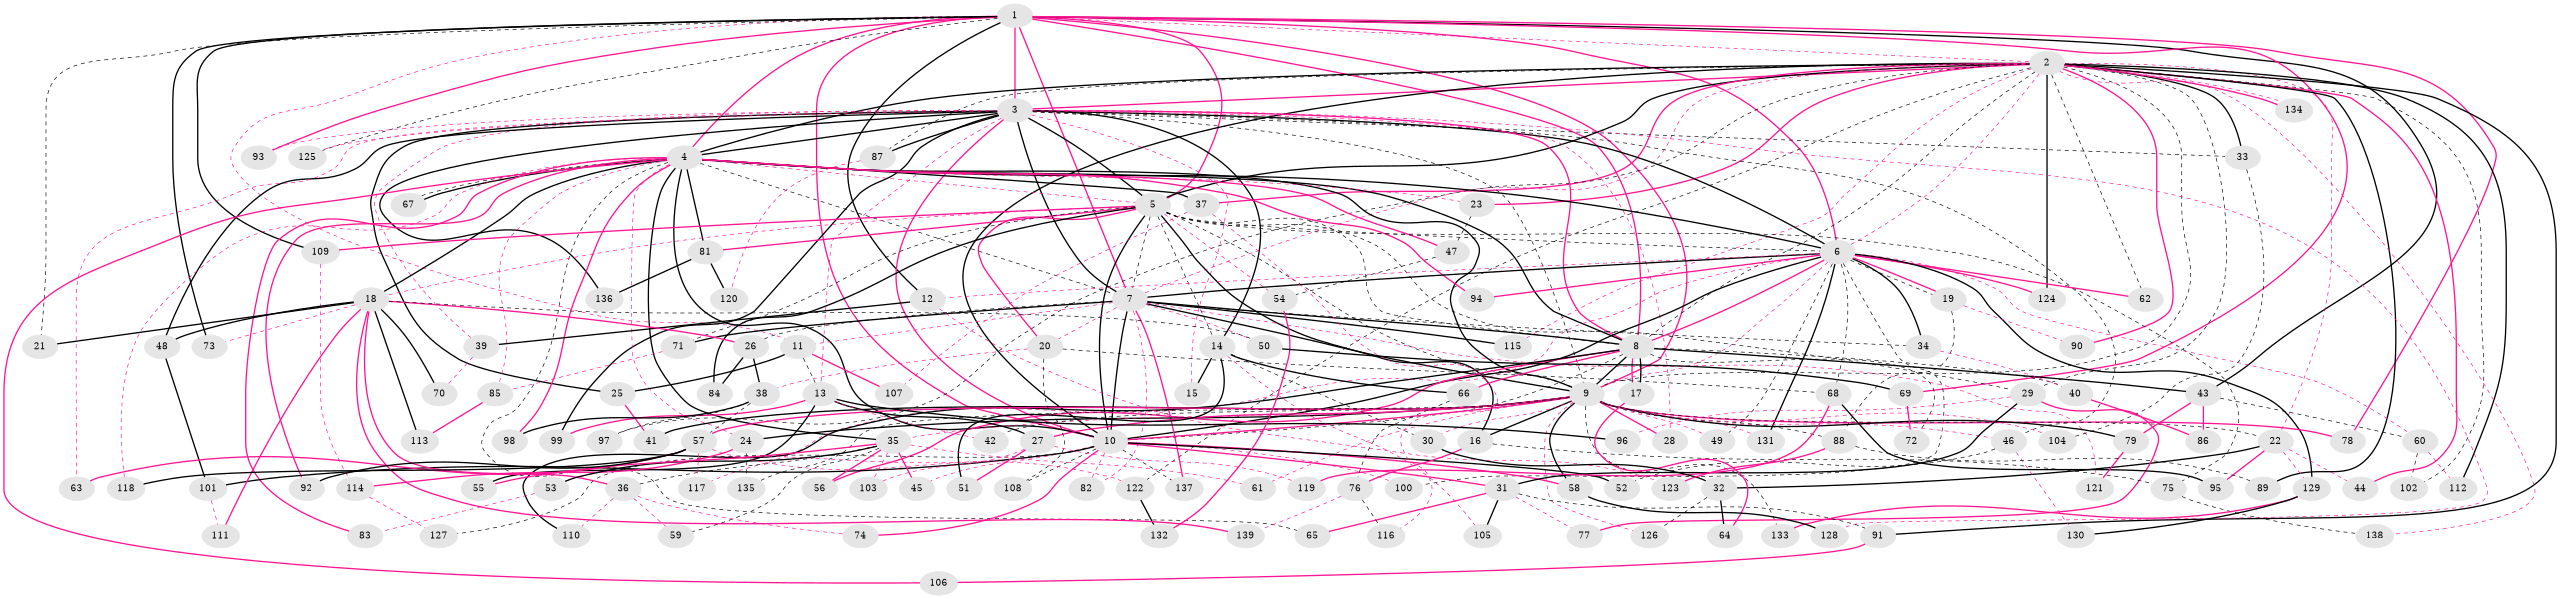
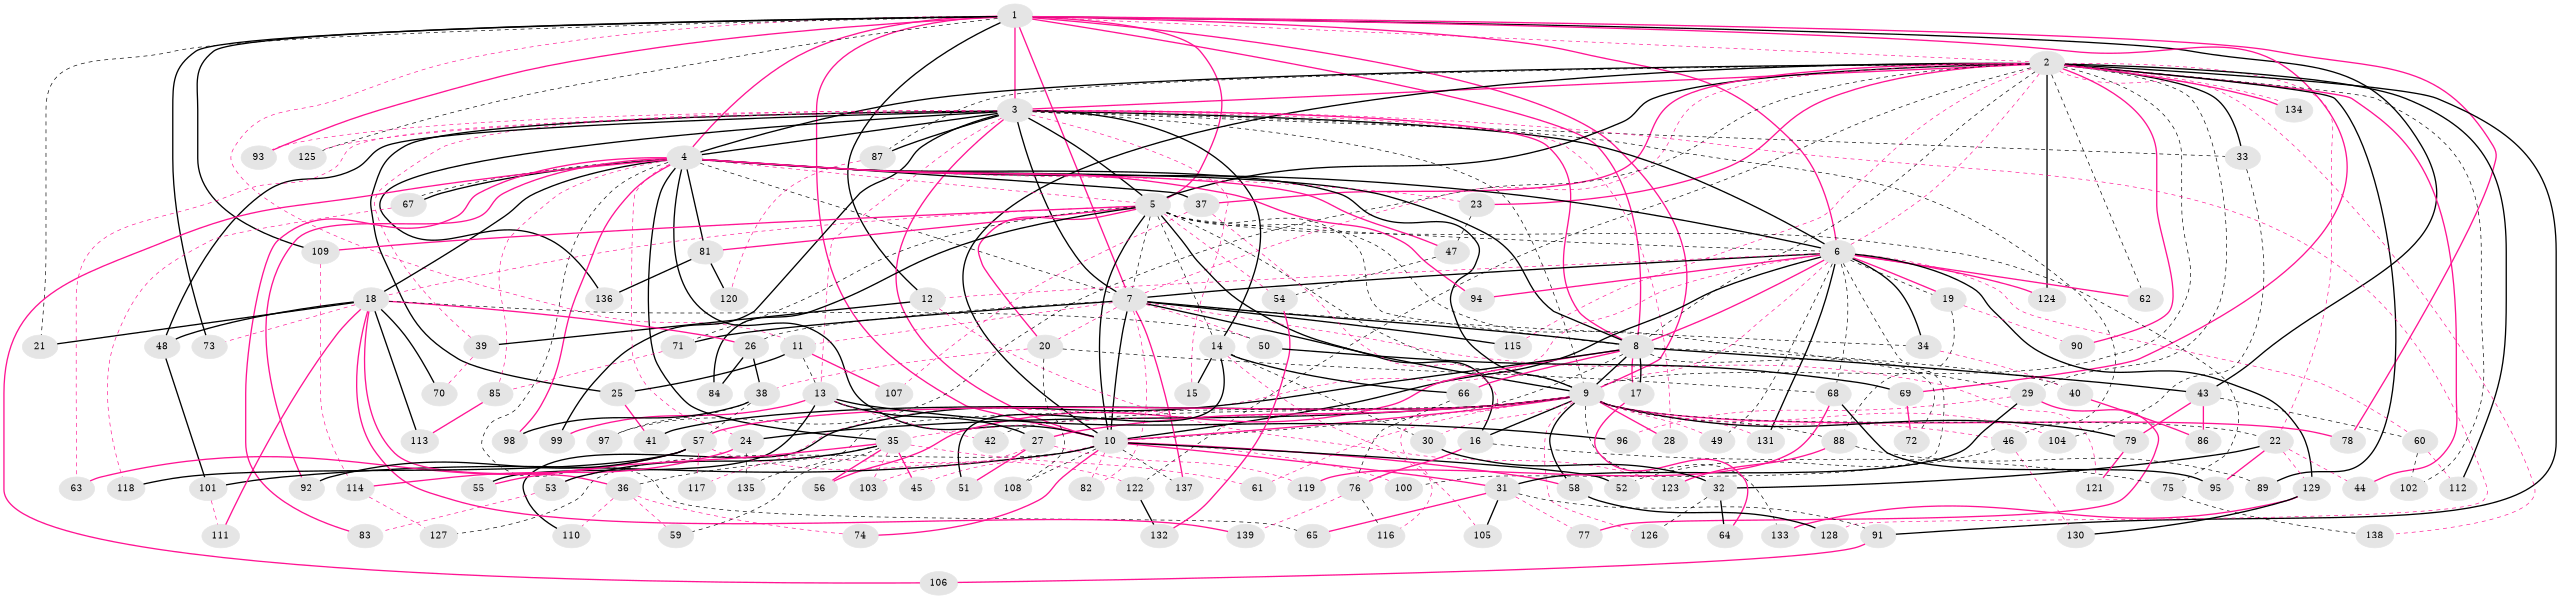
edge "4" -- "118": now "67" -- "118"
